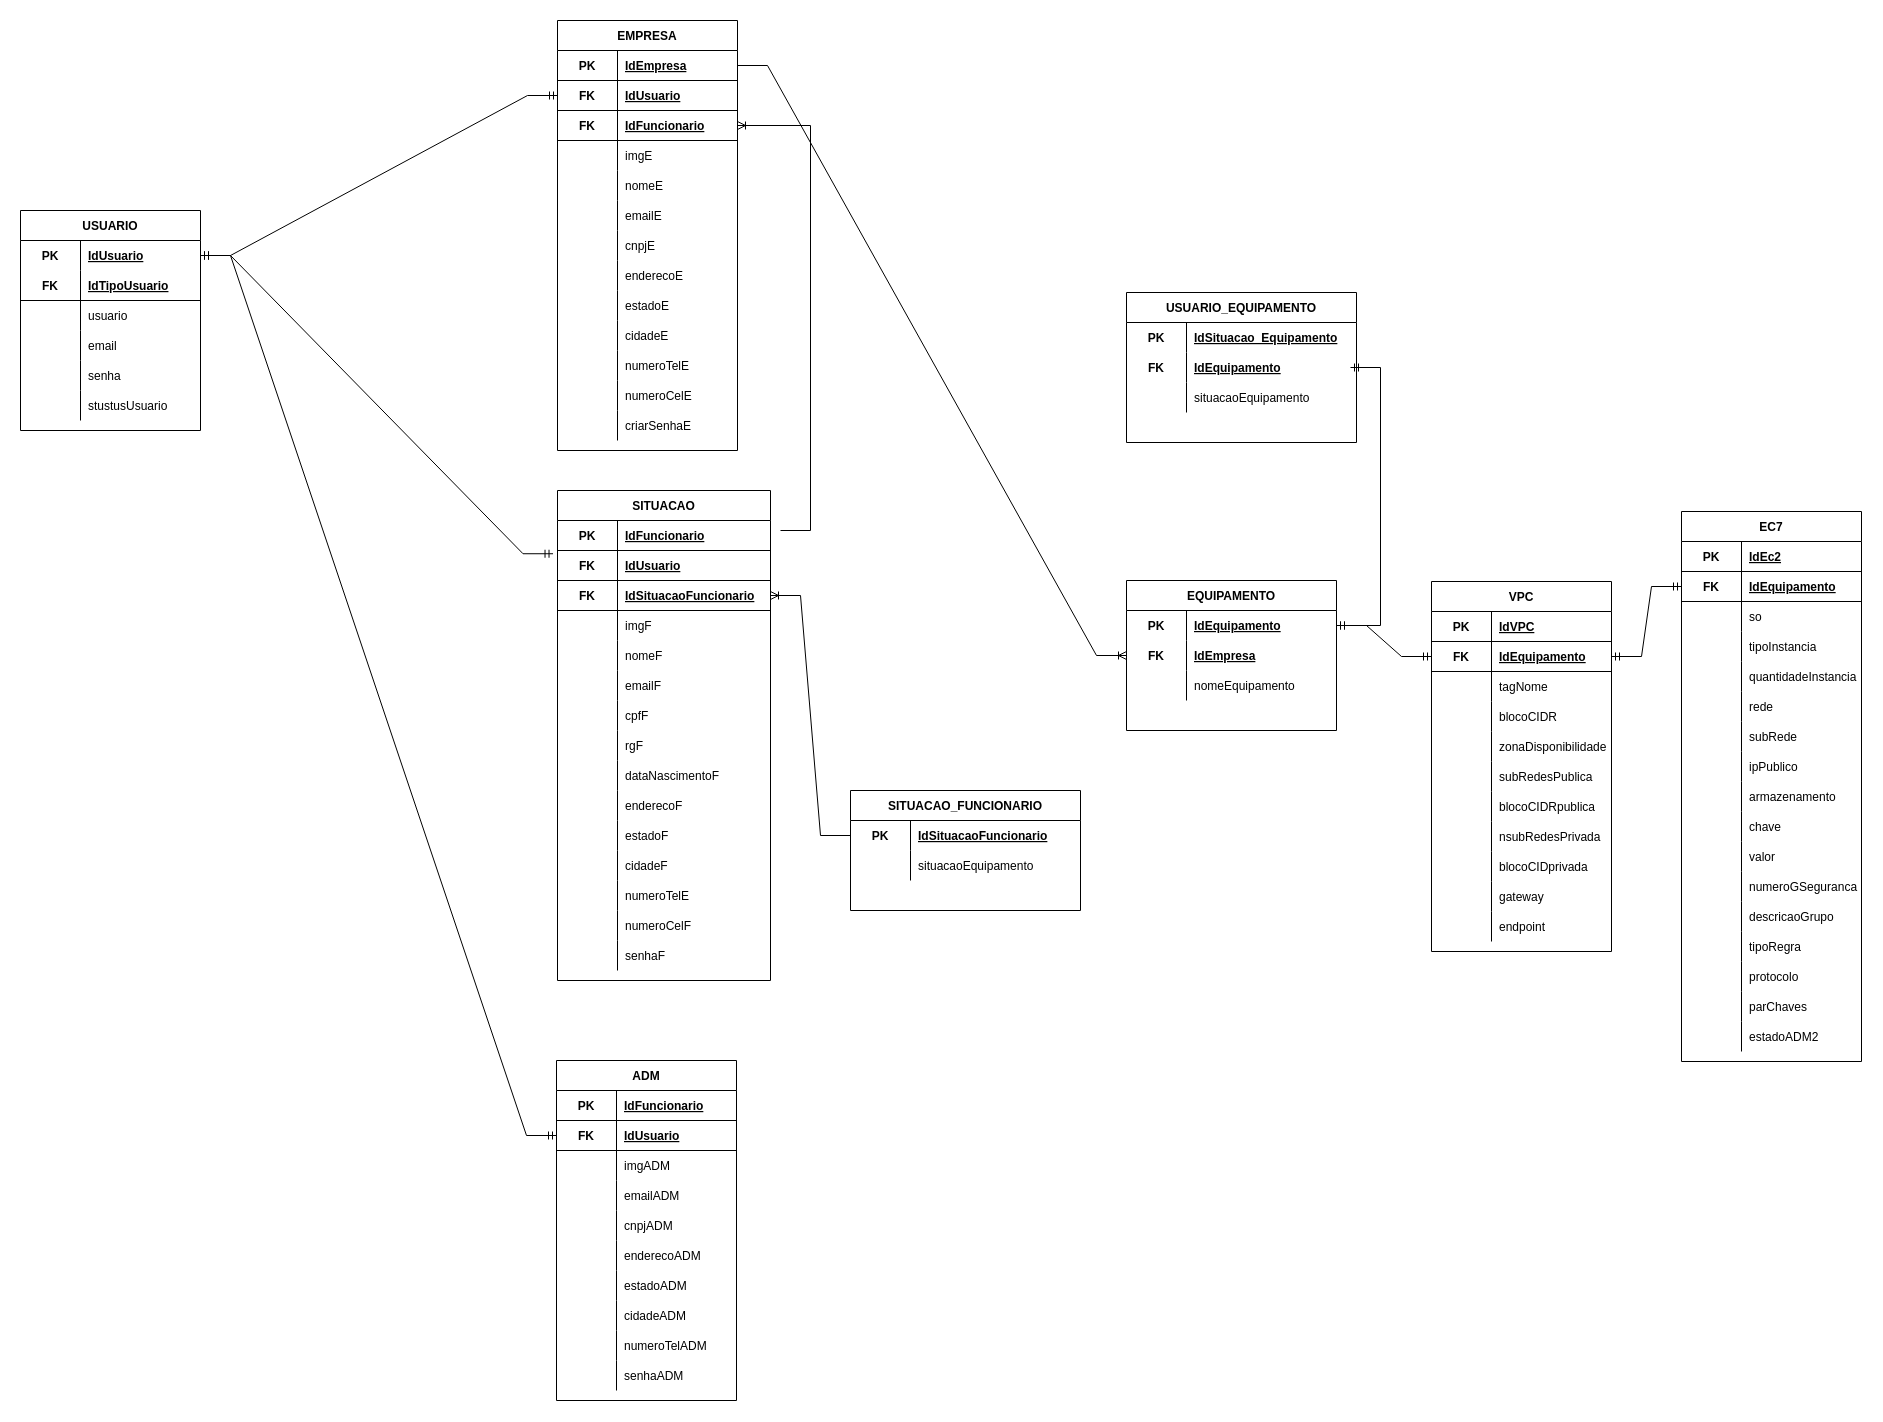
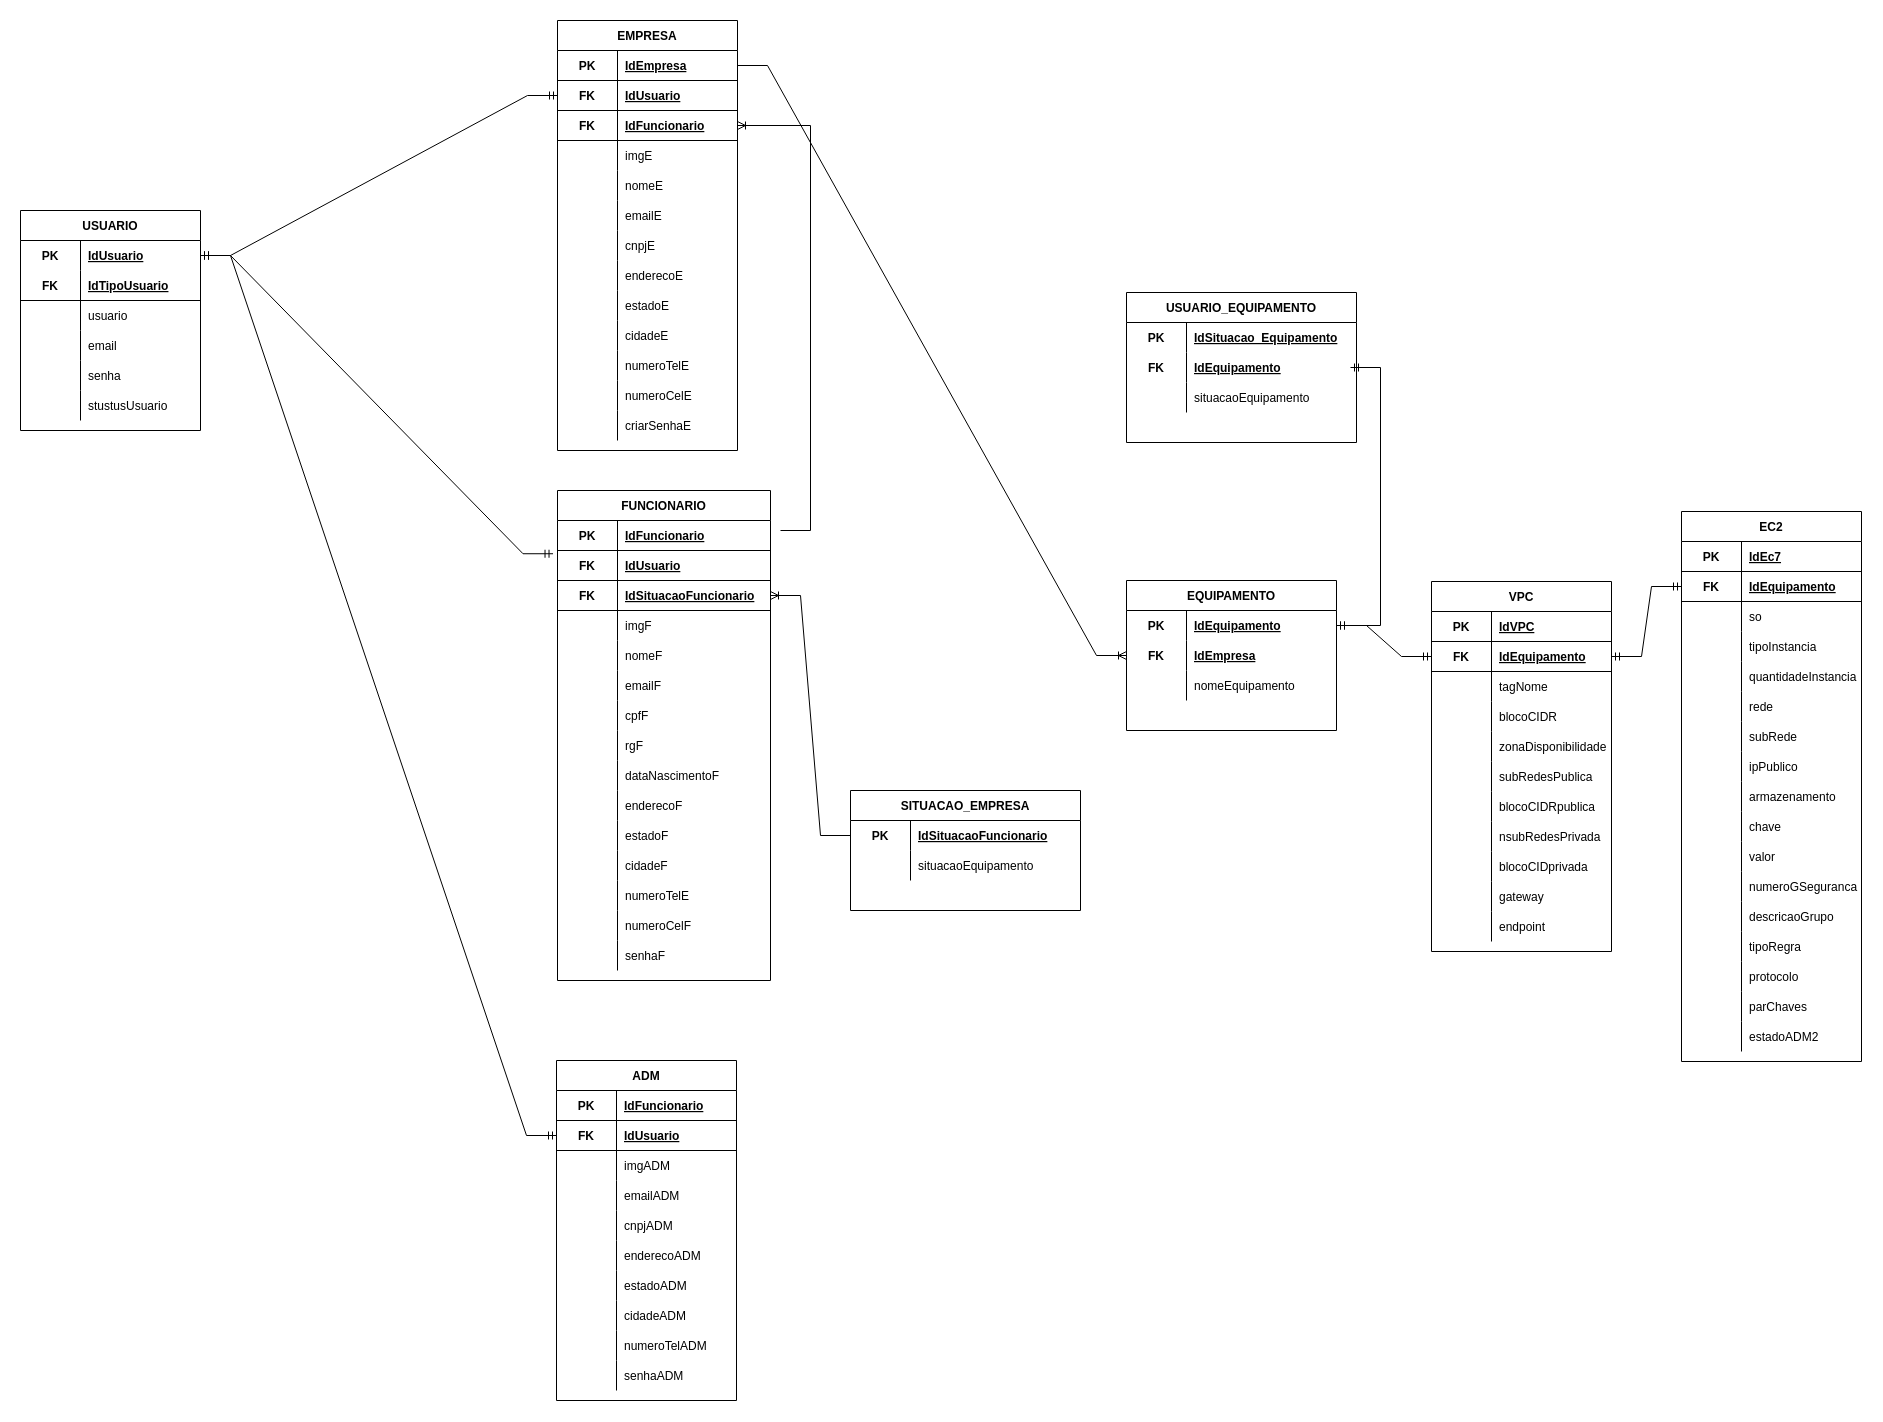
node "SITUACAO": label "SITUACAO" -> "FUNCIONARIO"
node "EC7": label "EC7" -> "EC2"
node "IdEc2": label "IdEc2" -> "IdEc7"
node "SITUACAO_FUNCIONARIO": label "SITUACAO_FUNCIONARIO" -> "SITUACAO_EMPRESA"
